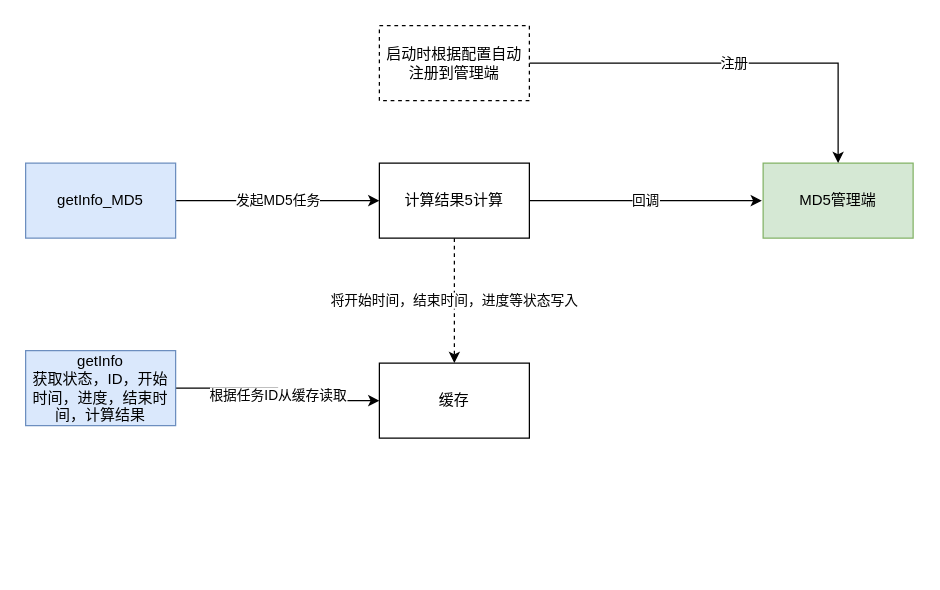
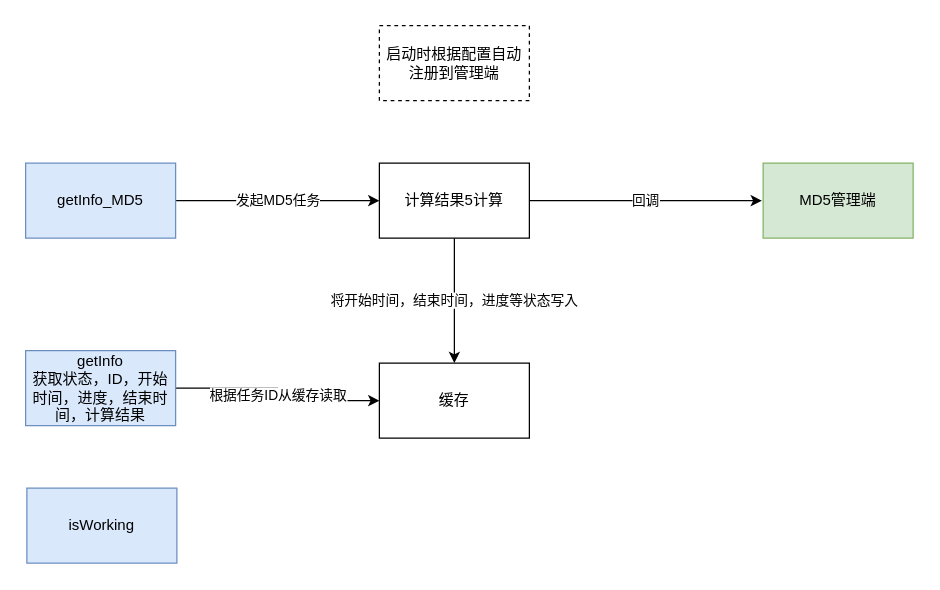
edge "启动时根据配置自动注册到管理端" -> "MD5管理端": removed, label "注册"
edge "计算结果5计算" -> "缓存": style dashed -> solid
node "isWorking": added
